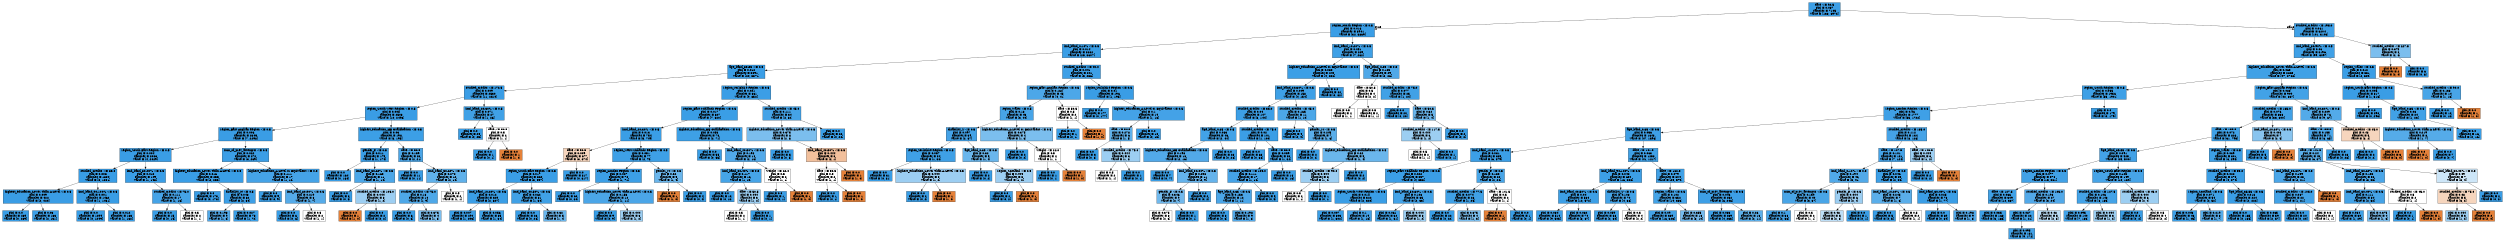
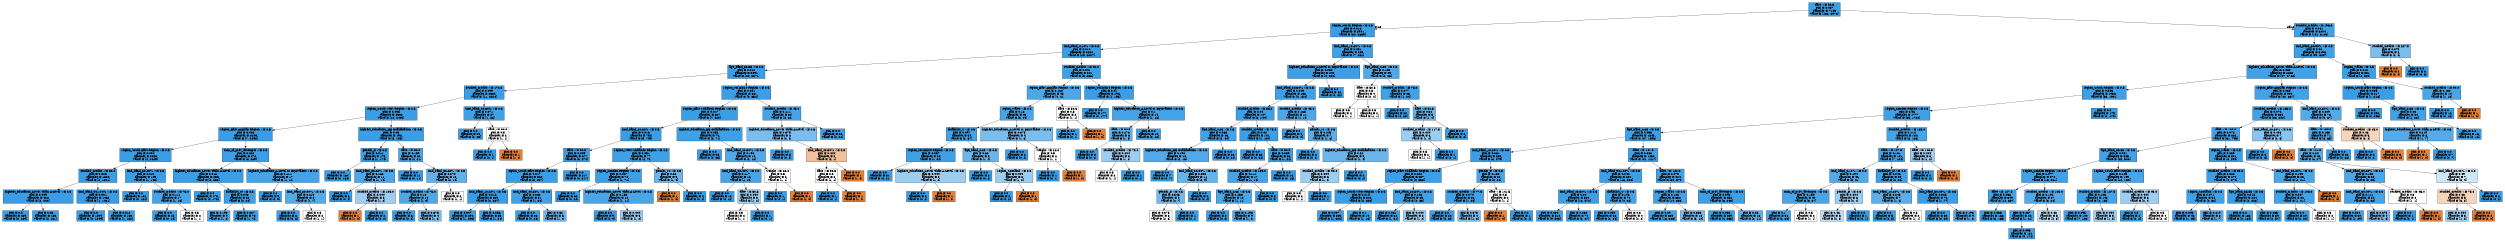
node "date <= 50.5 gini = 0.009 samples = 677 value = [3, 674]": fillcolor #e5813955 -> #399de5fe
node "gini = 0.0 samples = 132 value = [0, 132]": added
